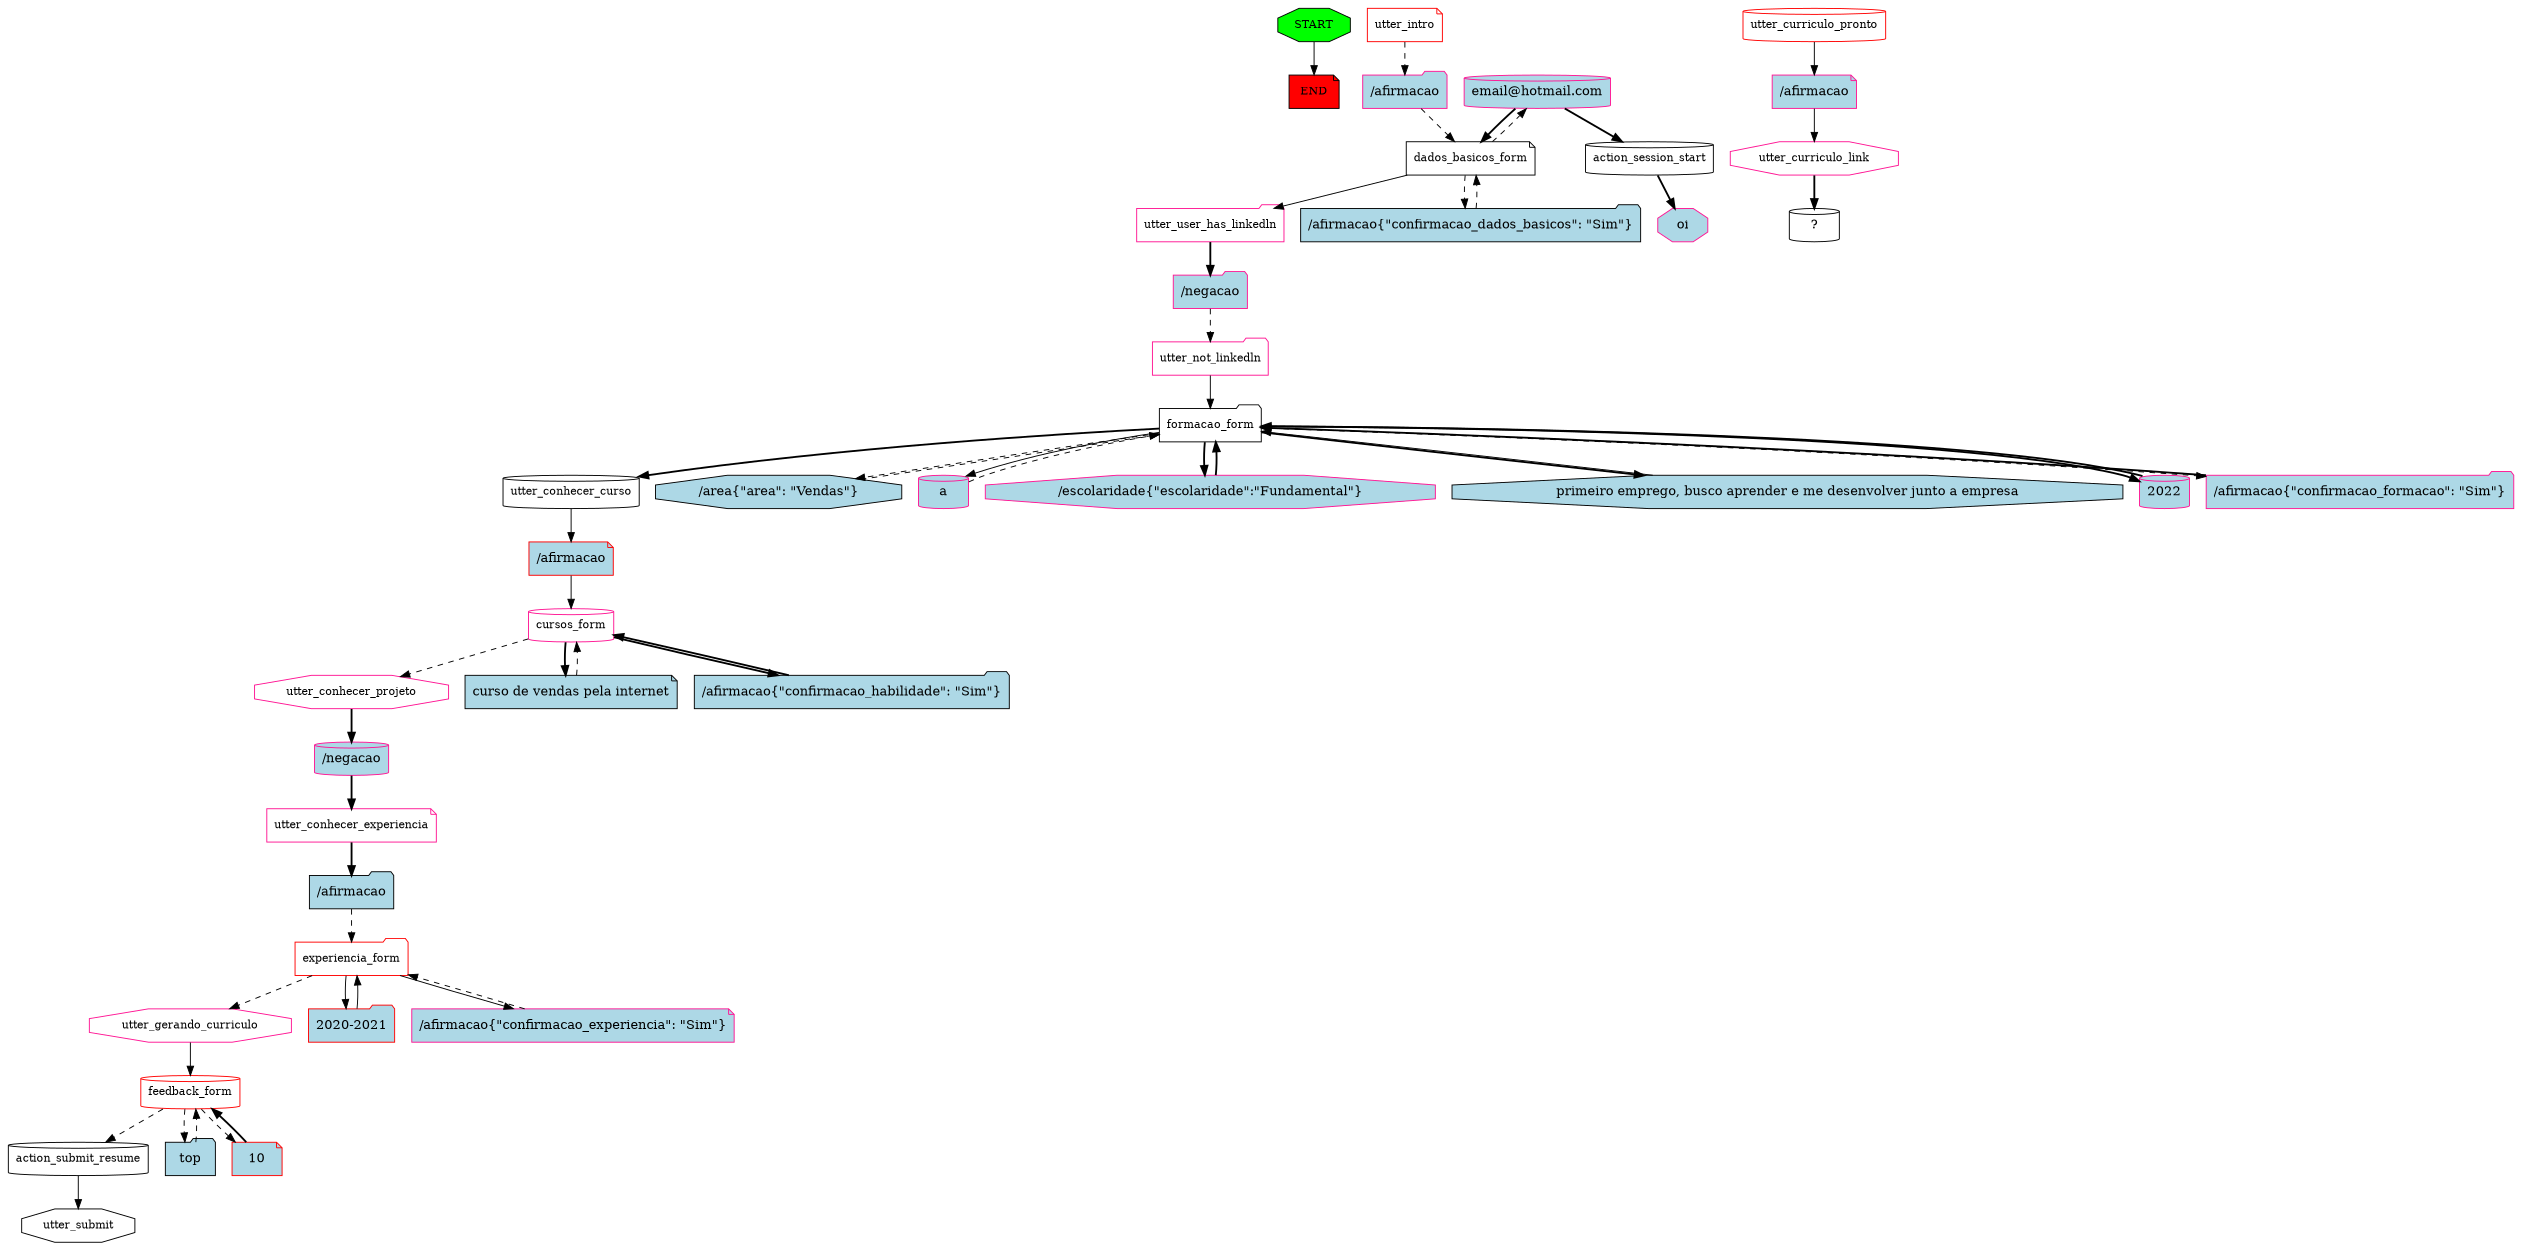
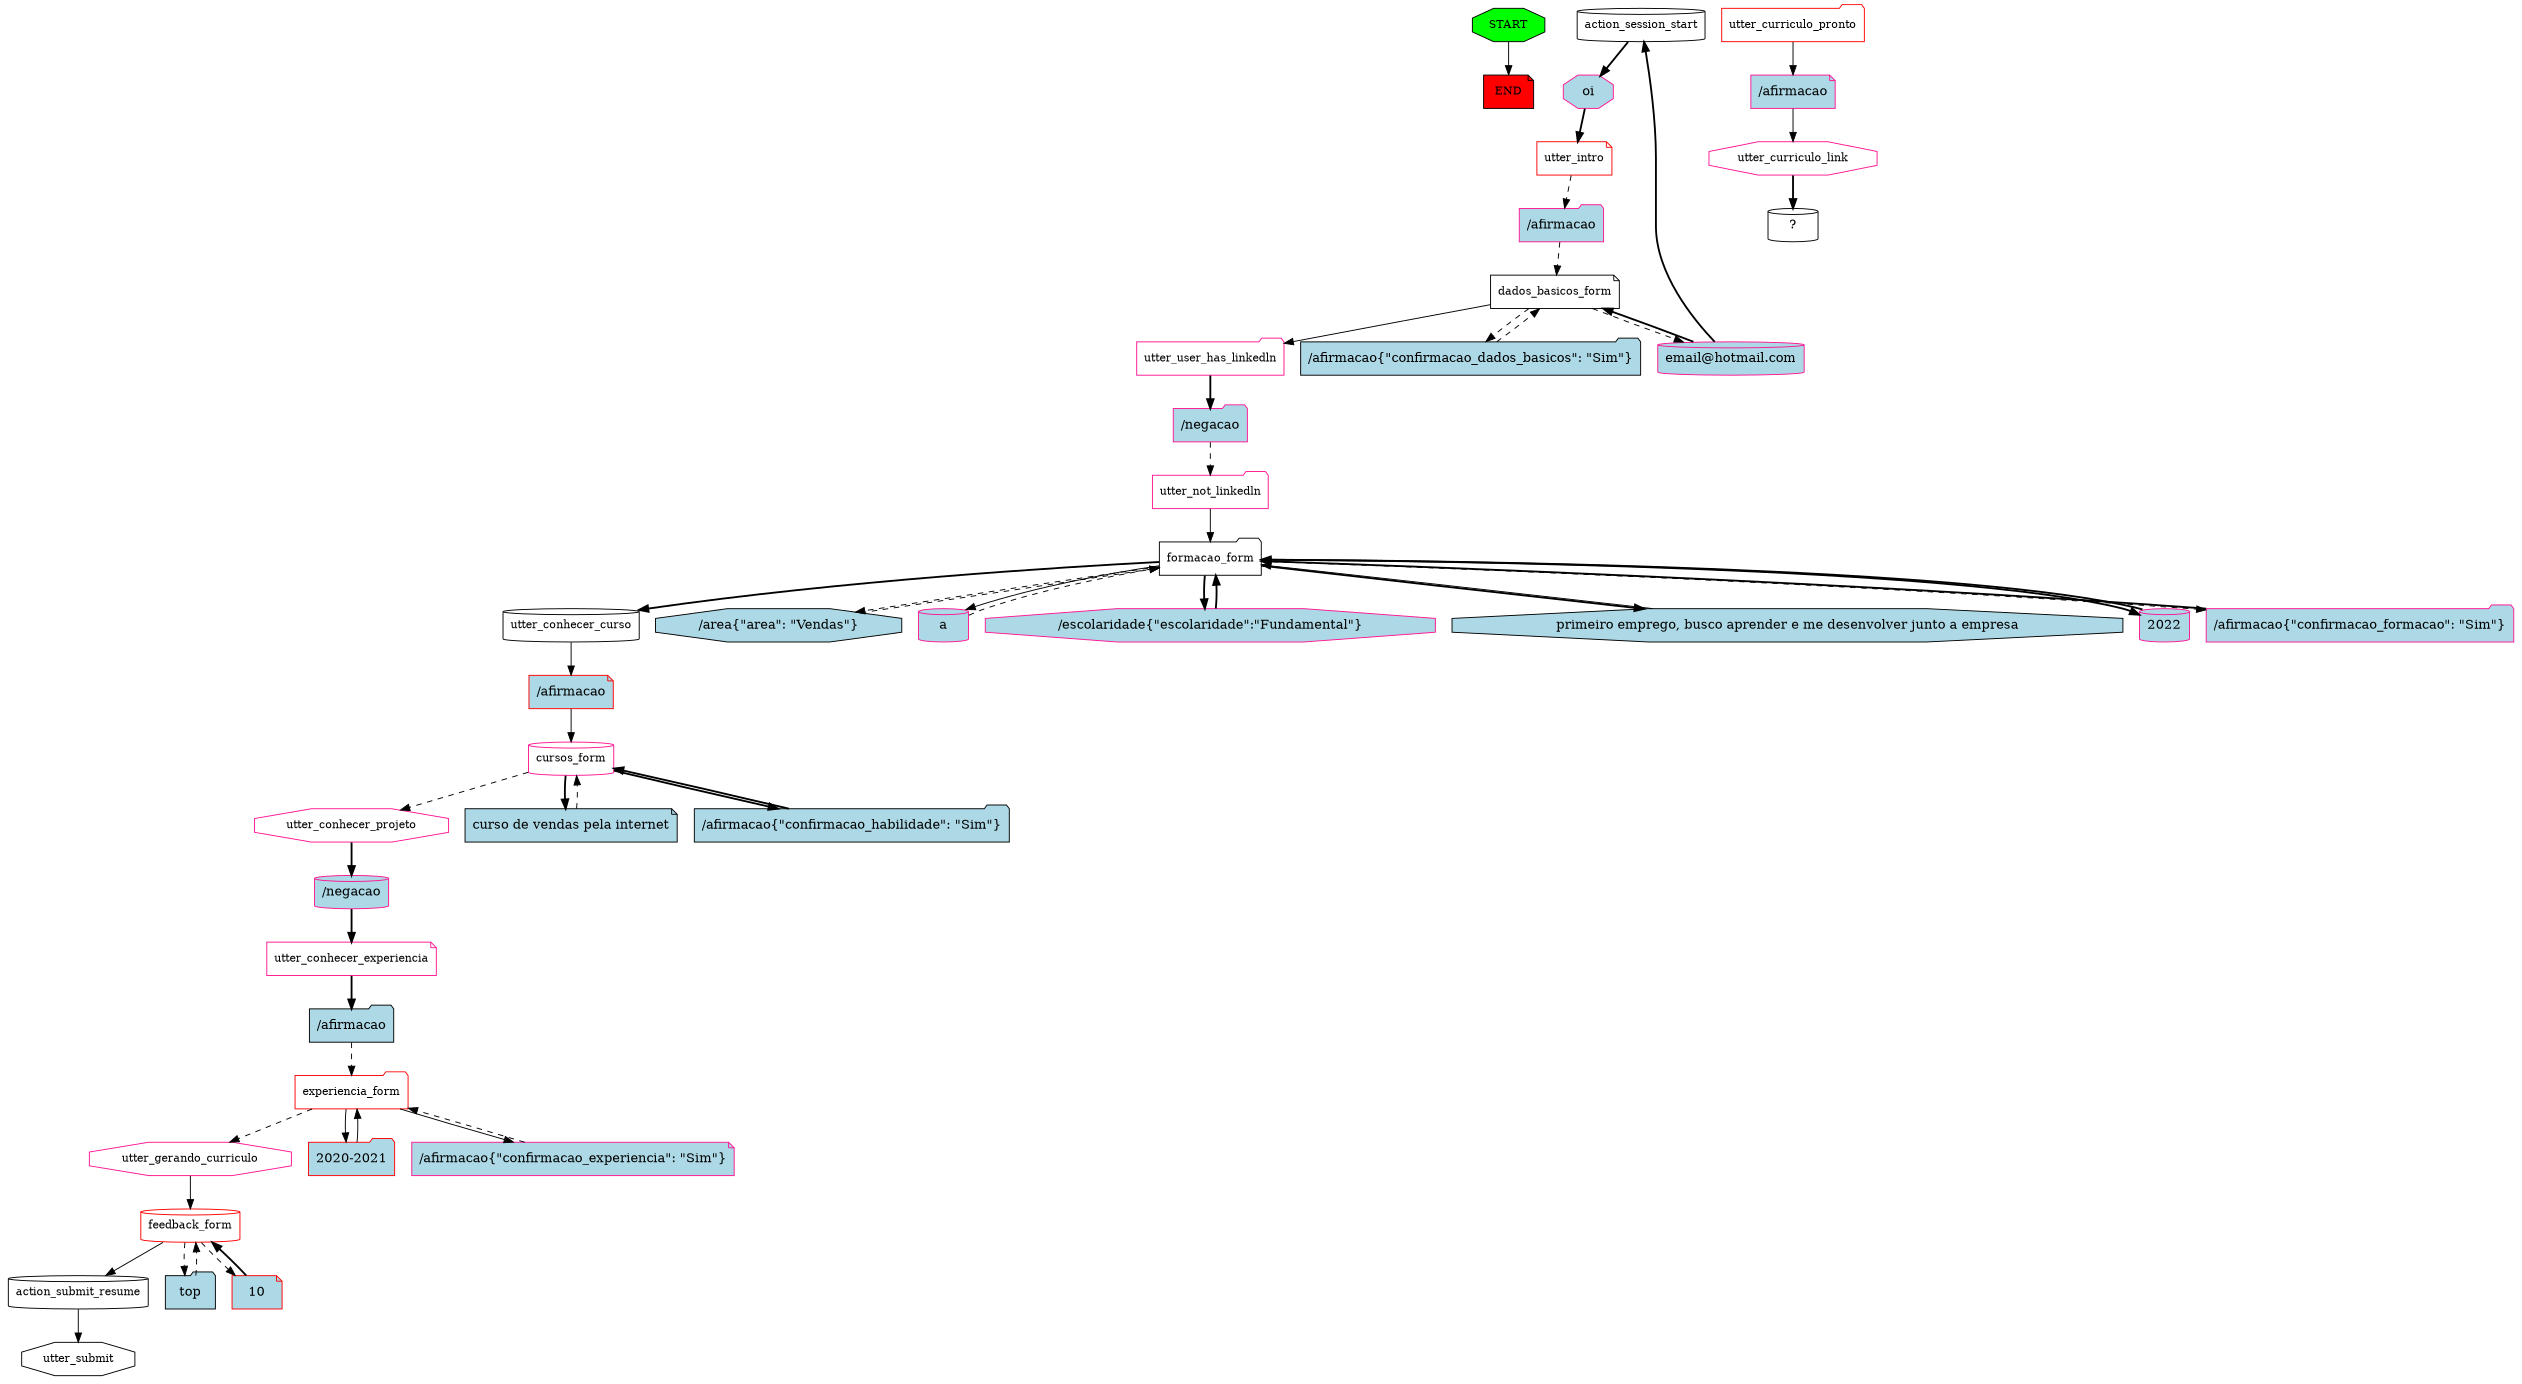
node "utter_curriculo_pronto": shape cylinder -> folder
edge "oi" -> "utter_intro": added
edge "feedback_form" -> "action_submit_resume": style dashed -> solid
